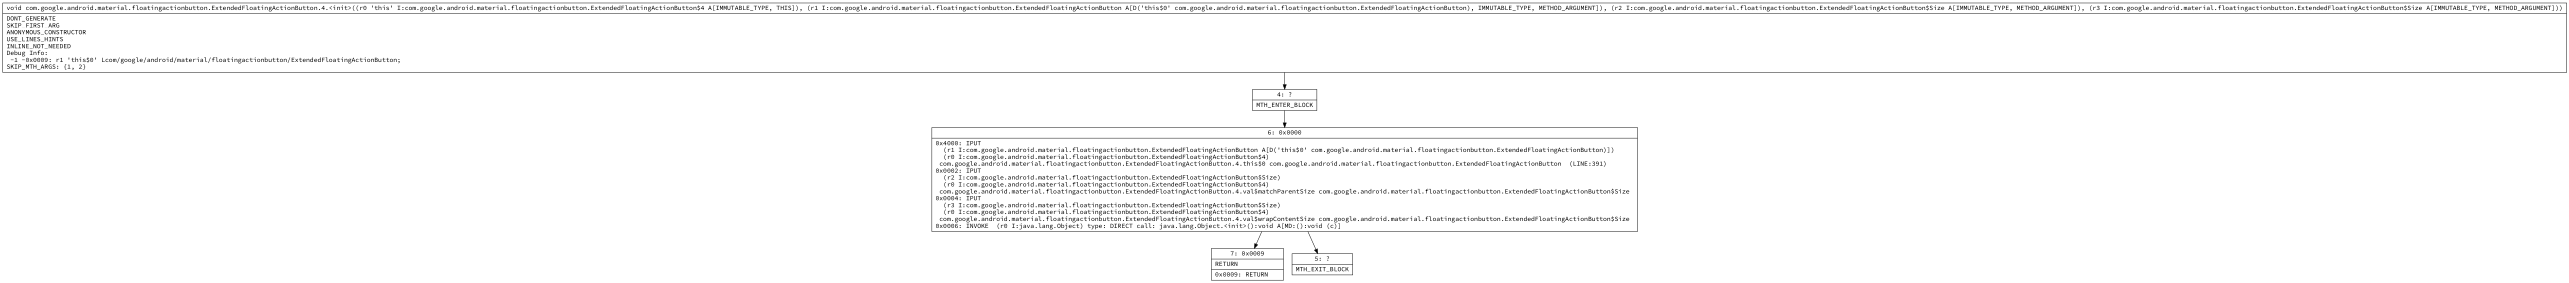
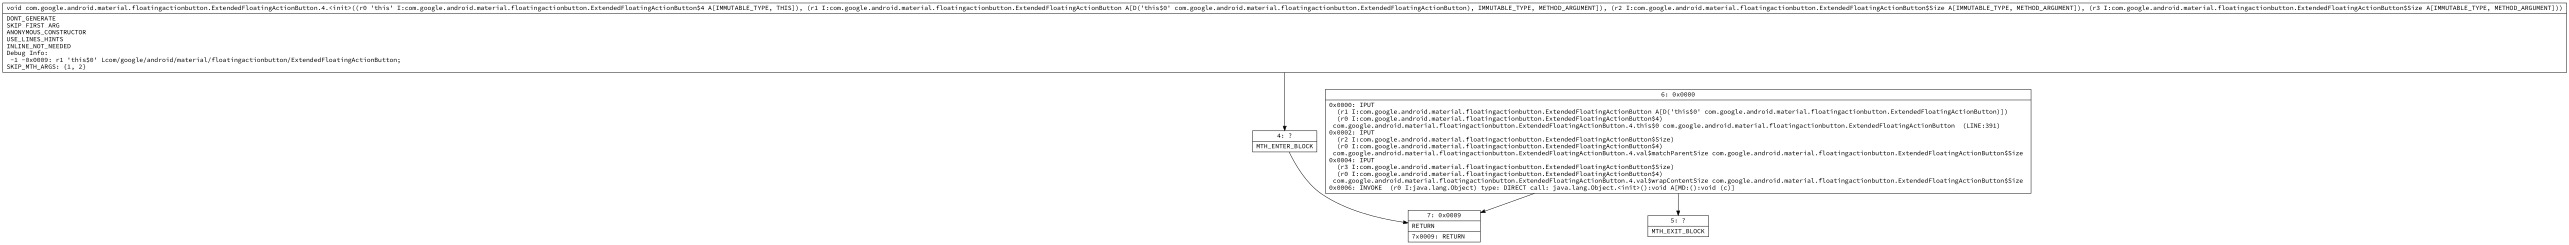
edge "4: ?" -> "6: 0x0000": now "4: ?" -> "7: 0x0009"
node "6: 0x0000": text "0x4000: IPUT" -> "0x0000: IPUT"
node "7: 0x0009": text "0x0009: RETURN" -> "7x0009: RETURN"
